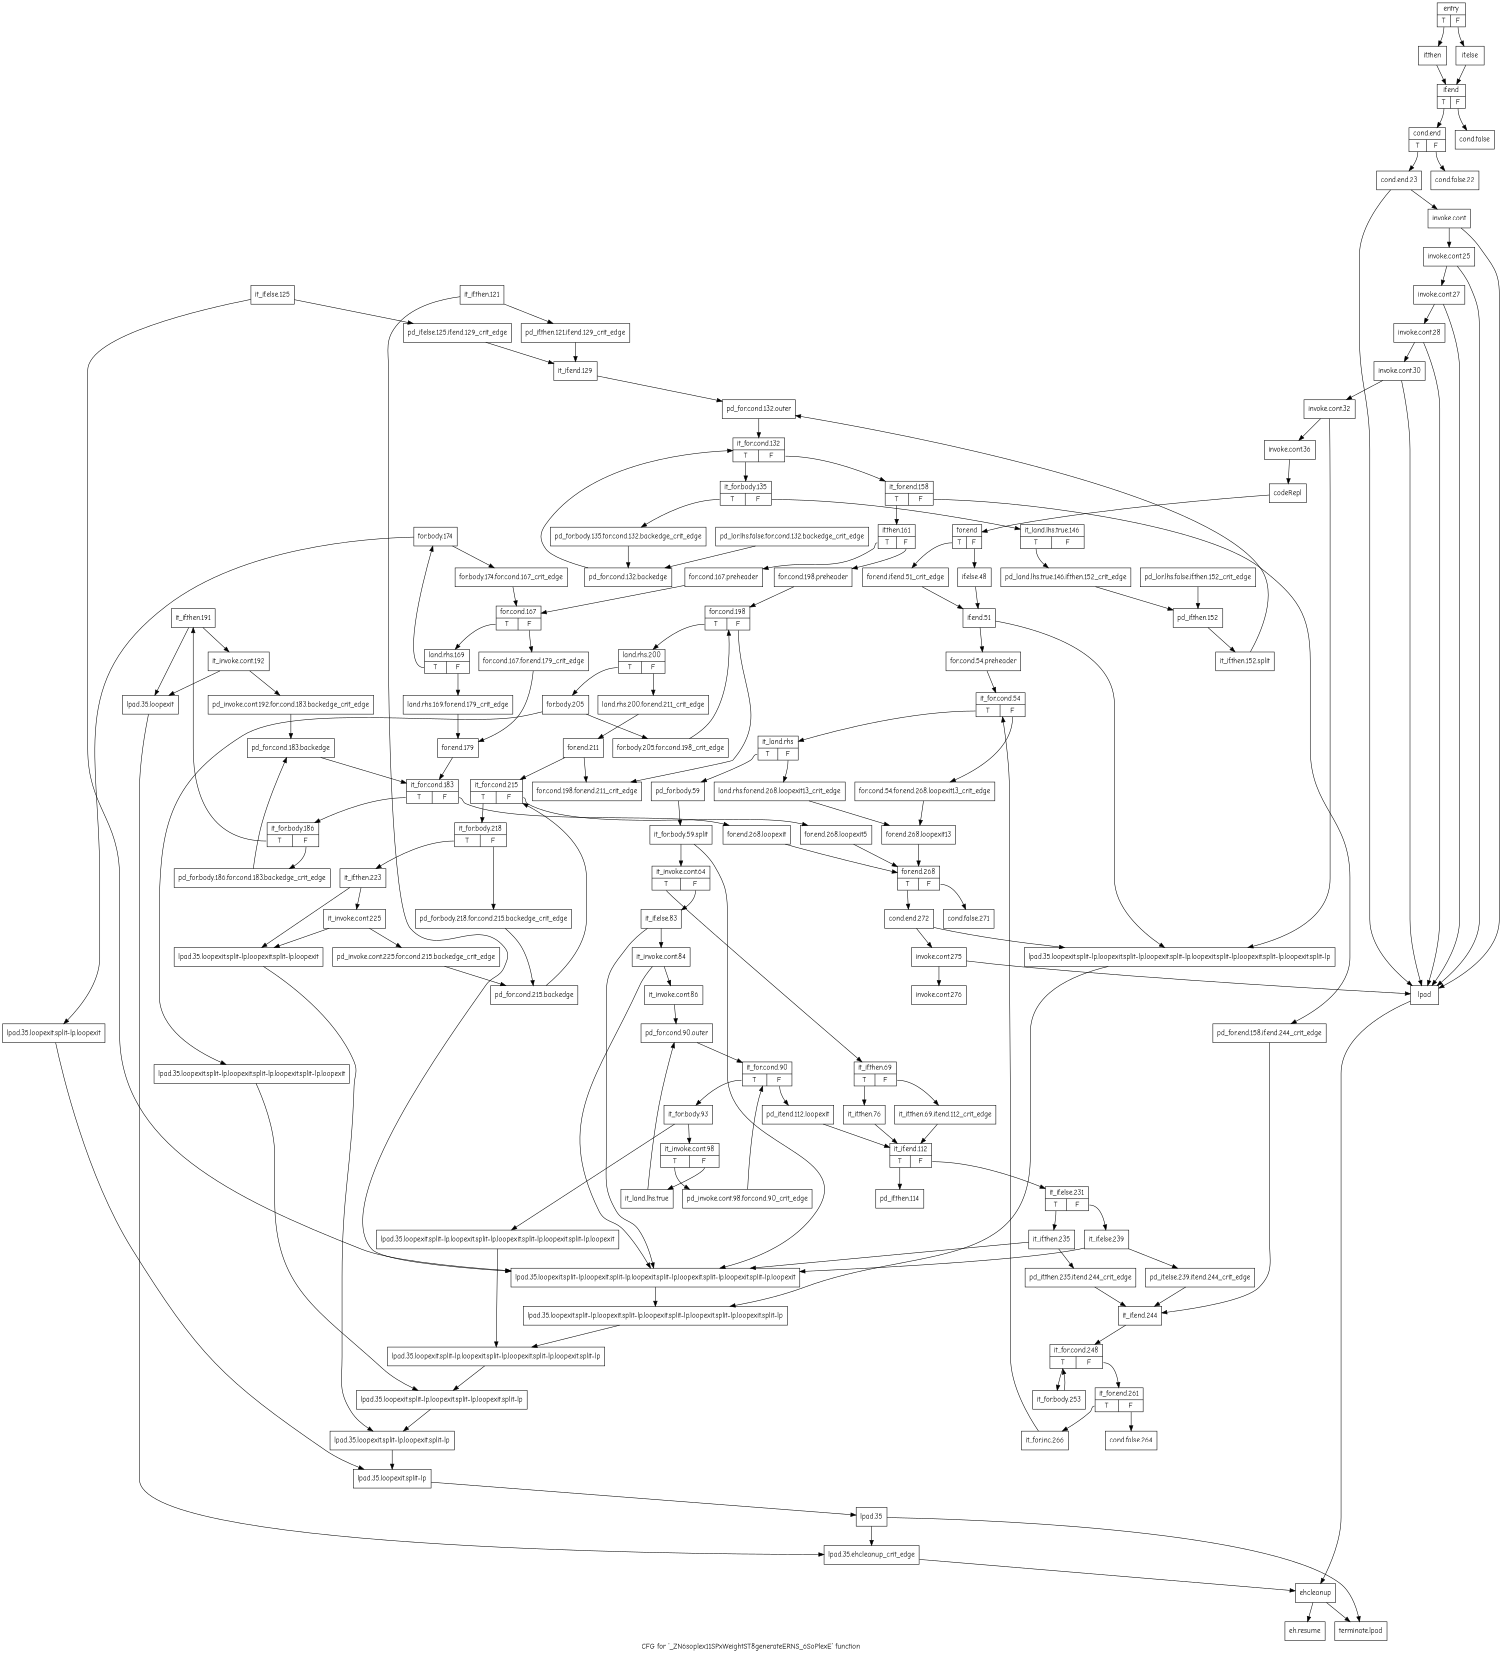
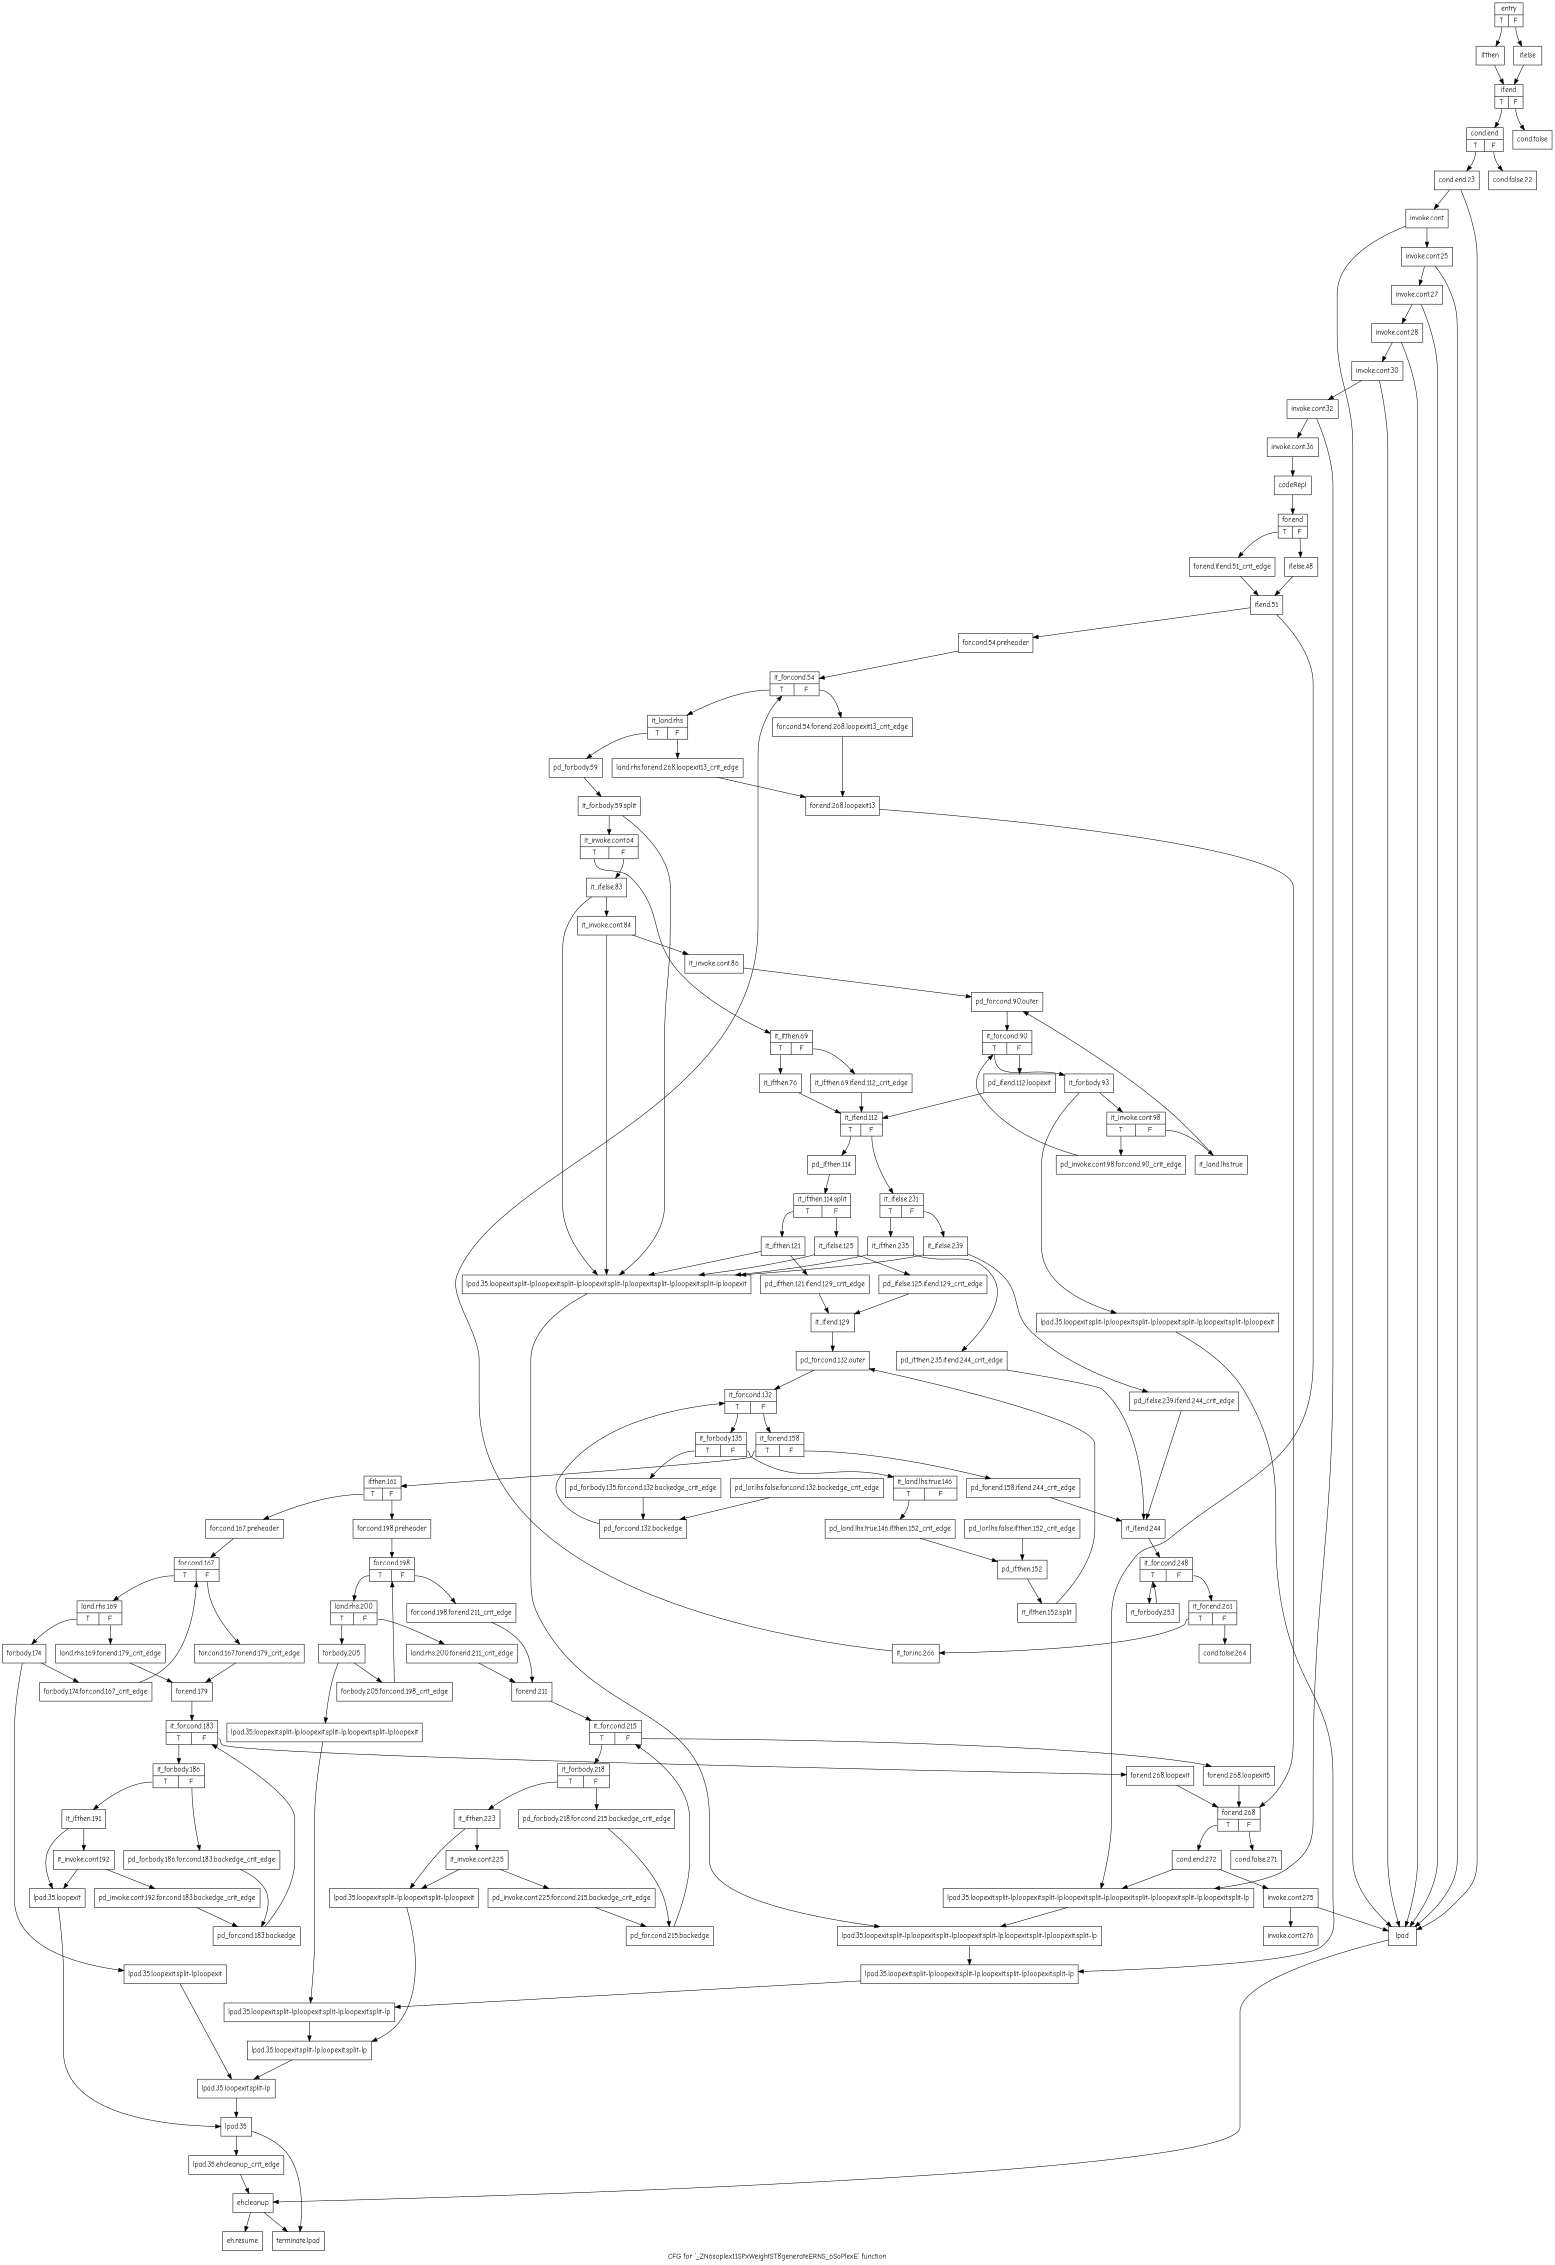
edge "for.end.211" -> "for.cond.198.for.end.211_crit_edge": reversed
node "it_if.then.114.split": added
edge "lpad.35.loopexit" -> "lpad.35.ehcleanup_crit_edge": now "lpad.35.loopexit" -> "lpad.35"
